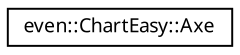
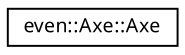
node "even::ChartEasy::Axe": label "even::ChartEasy::Axe" -> "even::Axe::Axe"
